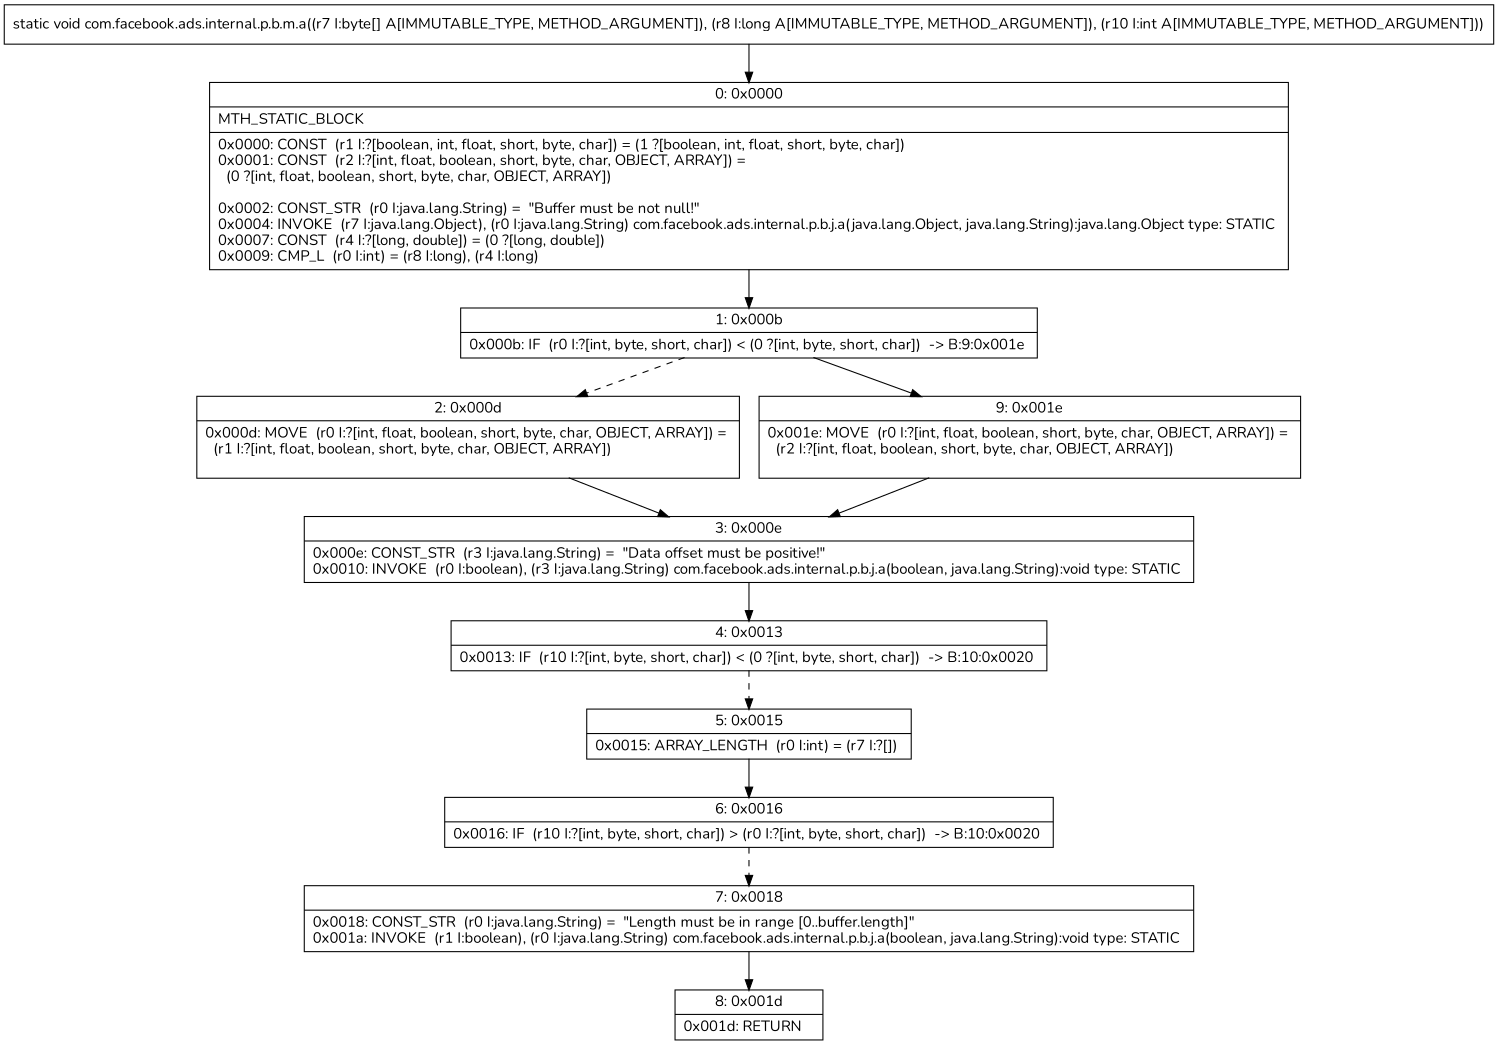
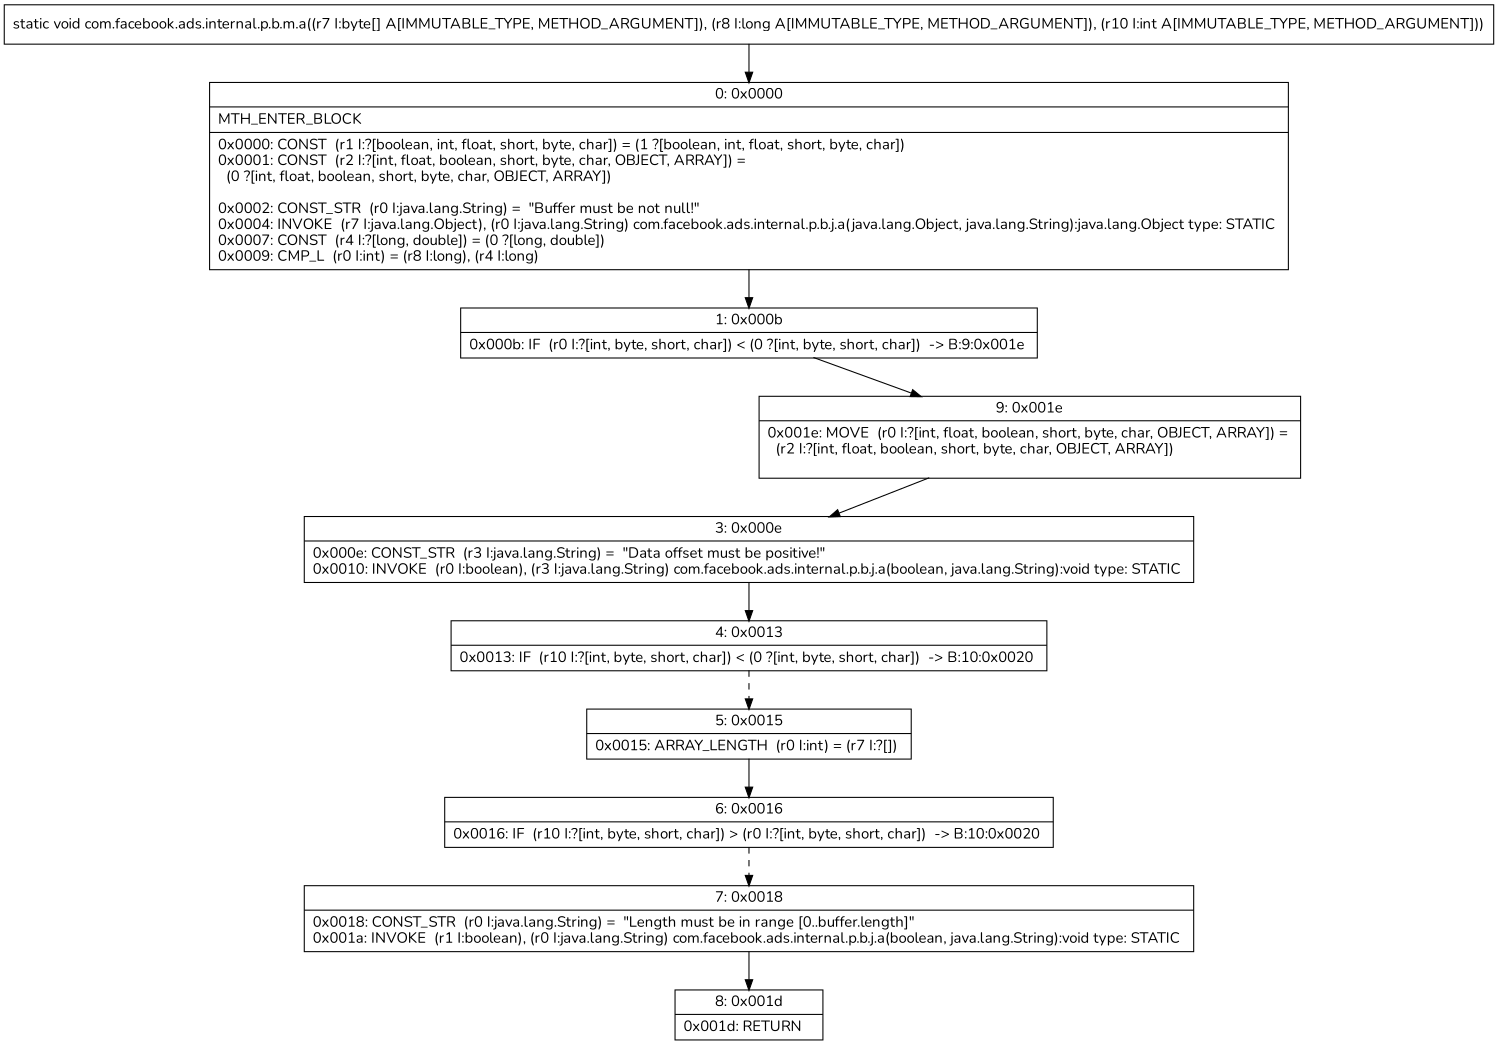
node "0: 0x0000": text "MTH_STATIC_BLOCK" -> "MTH_ENTER_BLOCK"
node "2: 0x000d": removed
